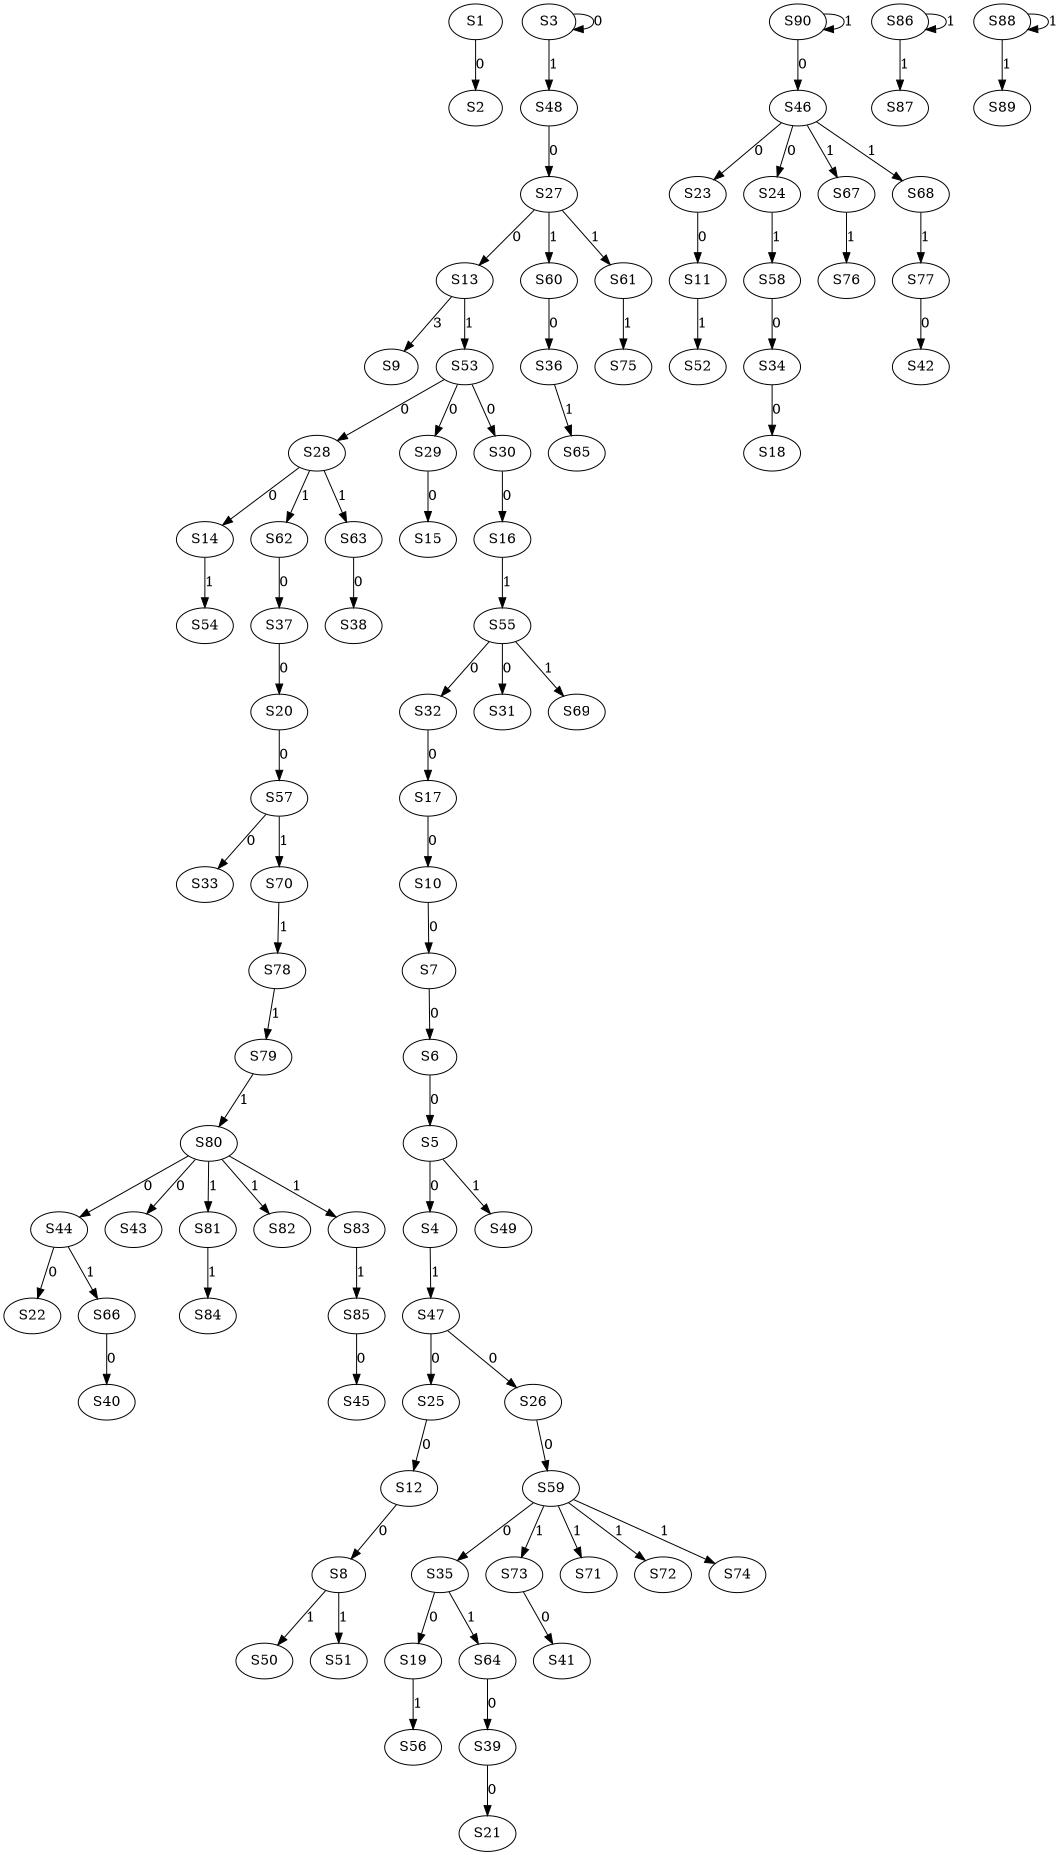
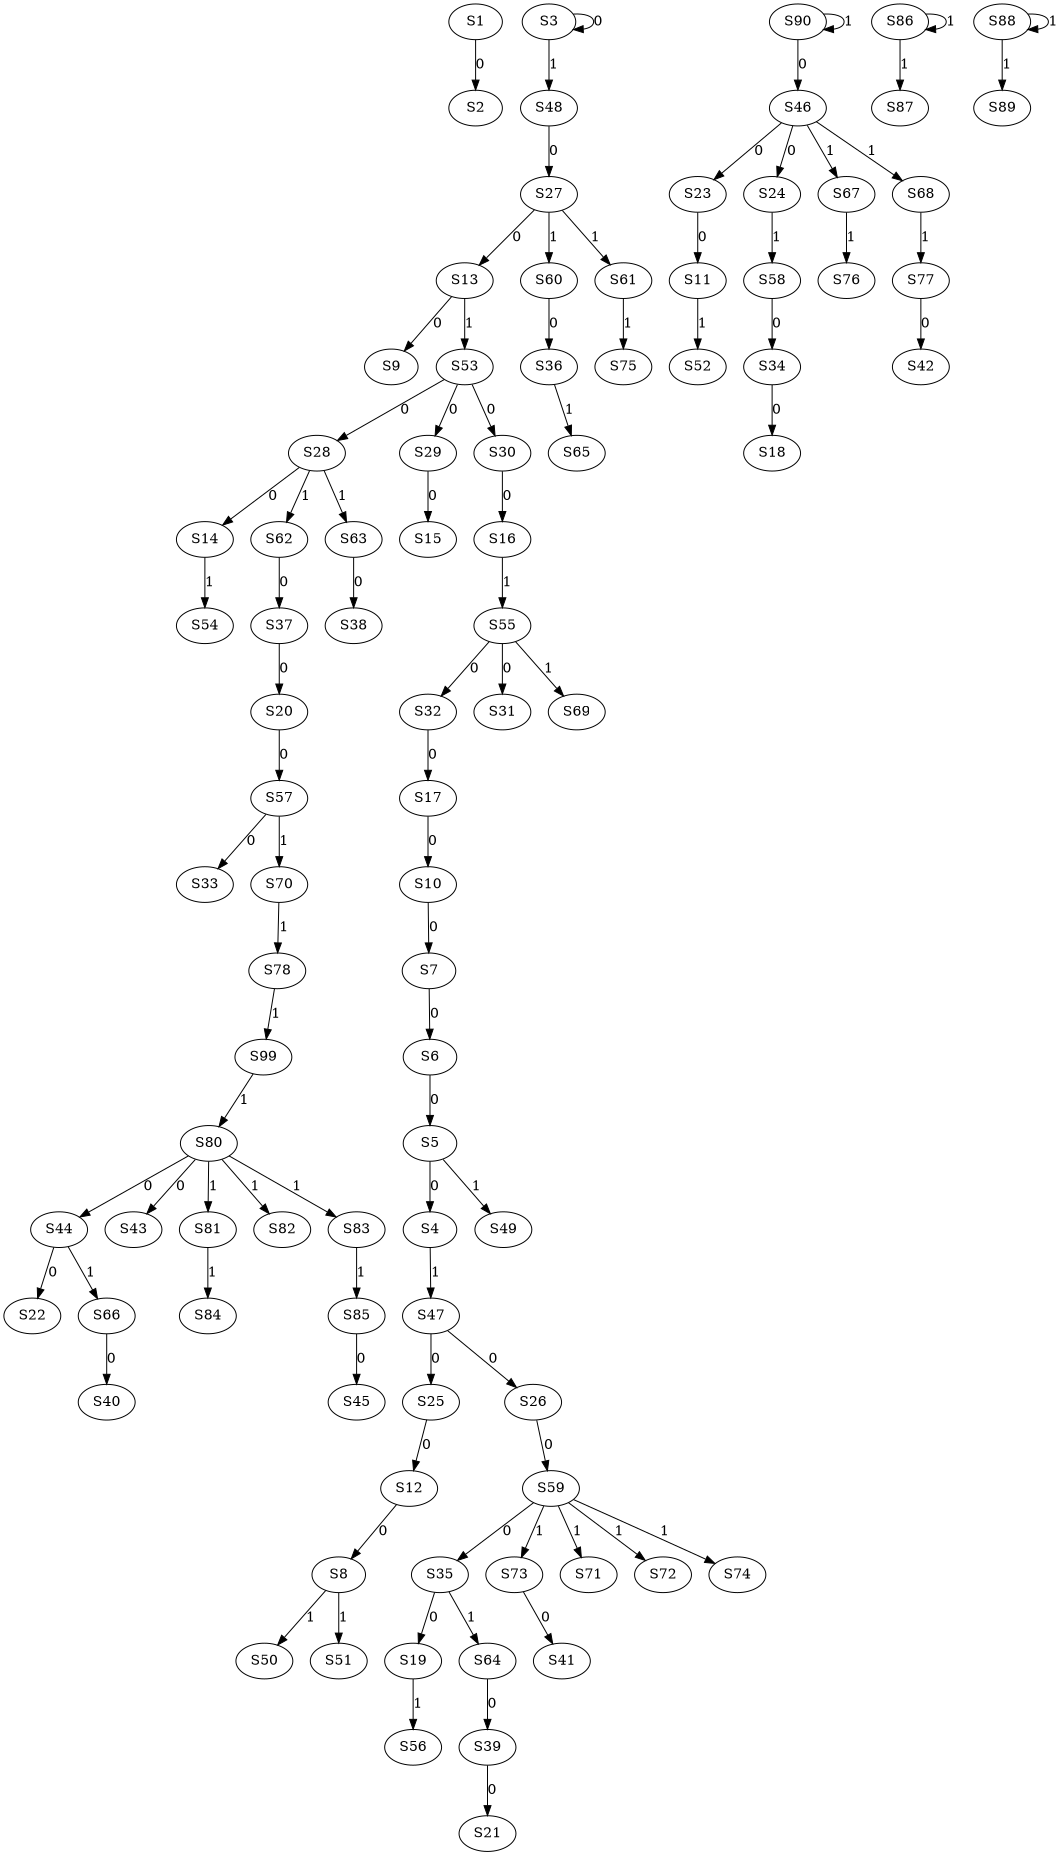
edge "S13" -> "S9": label "3" -> "0"
node "S79": label "S79" -> "S99"
